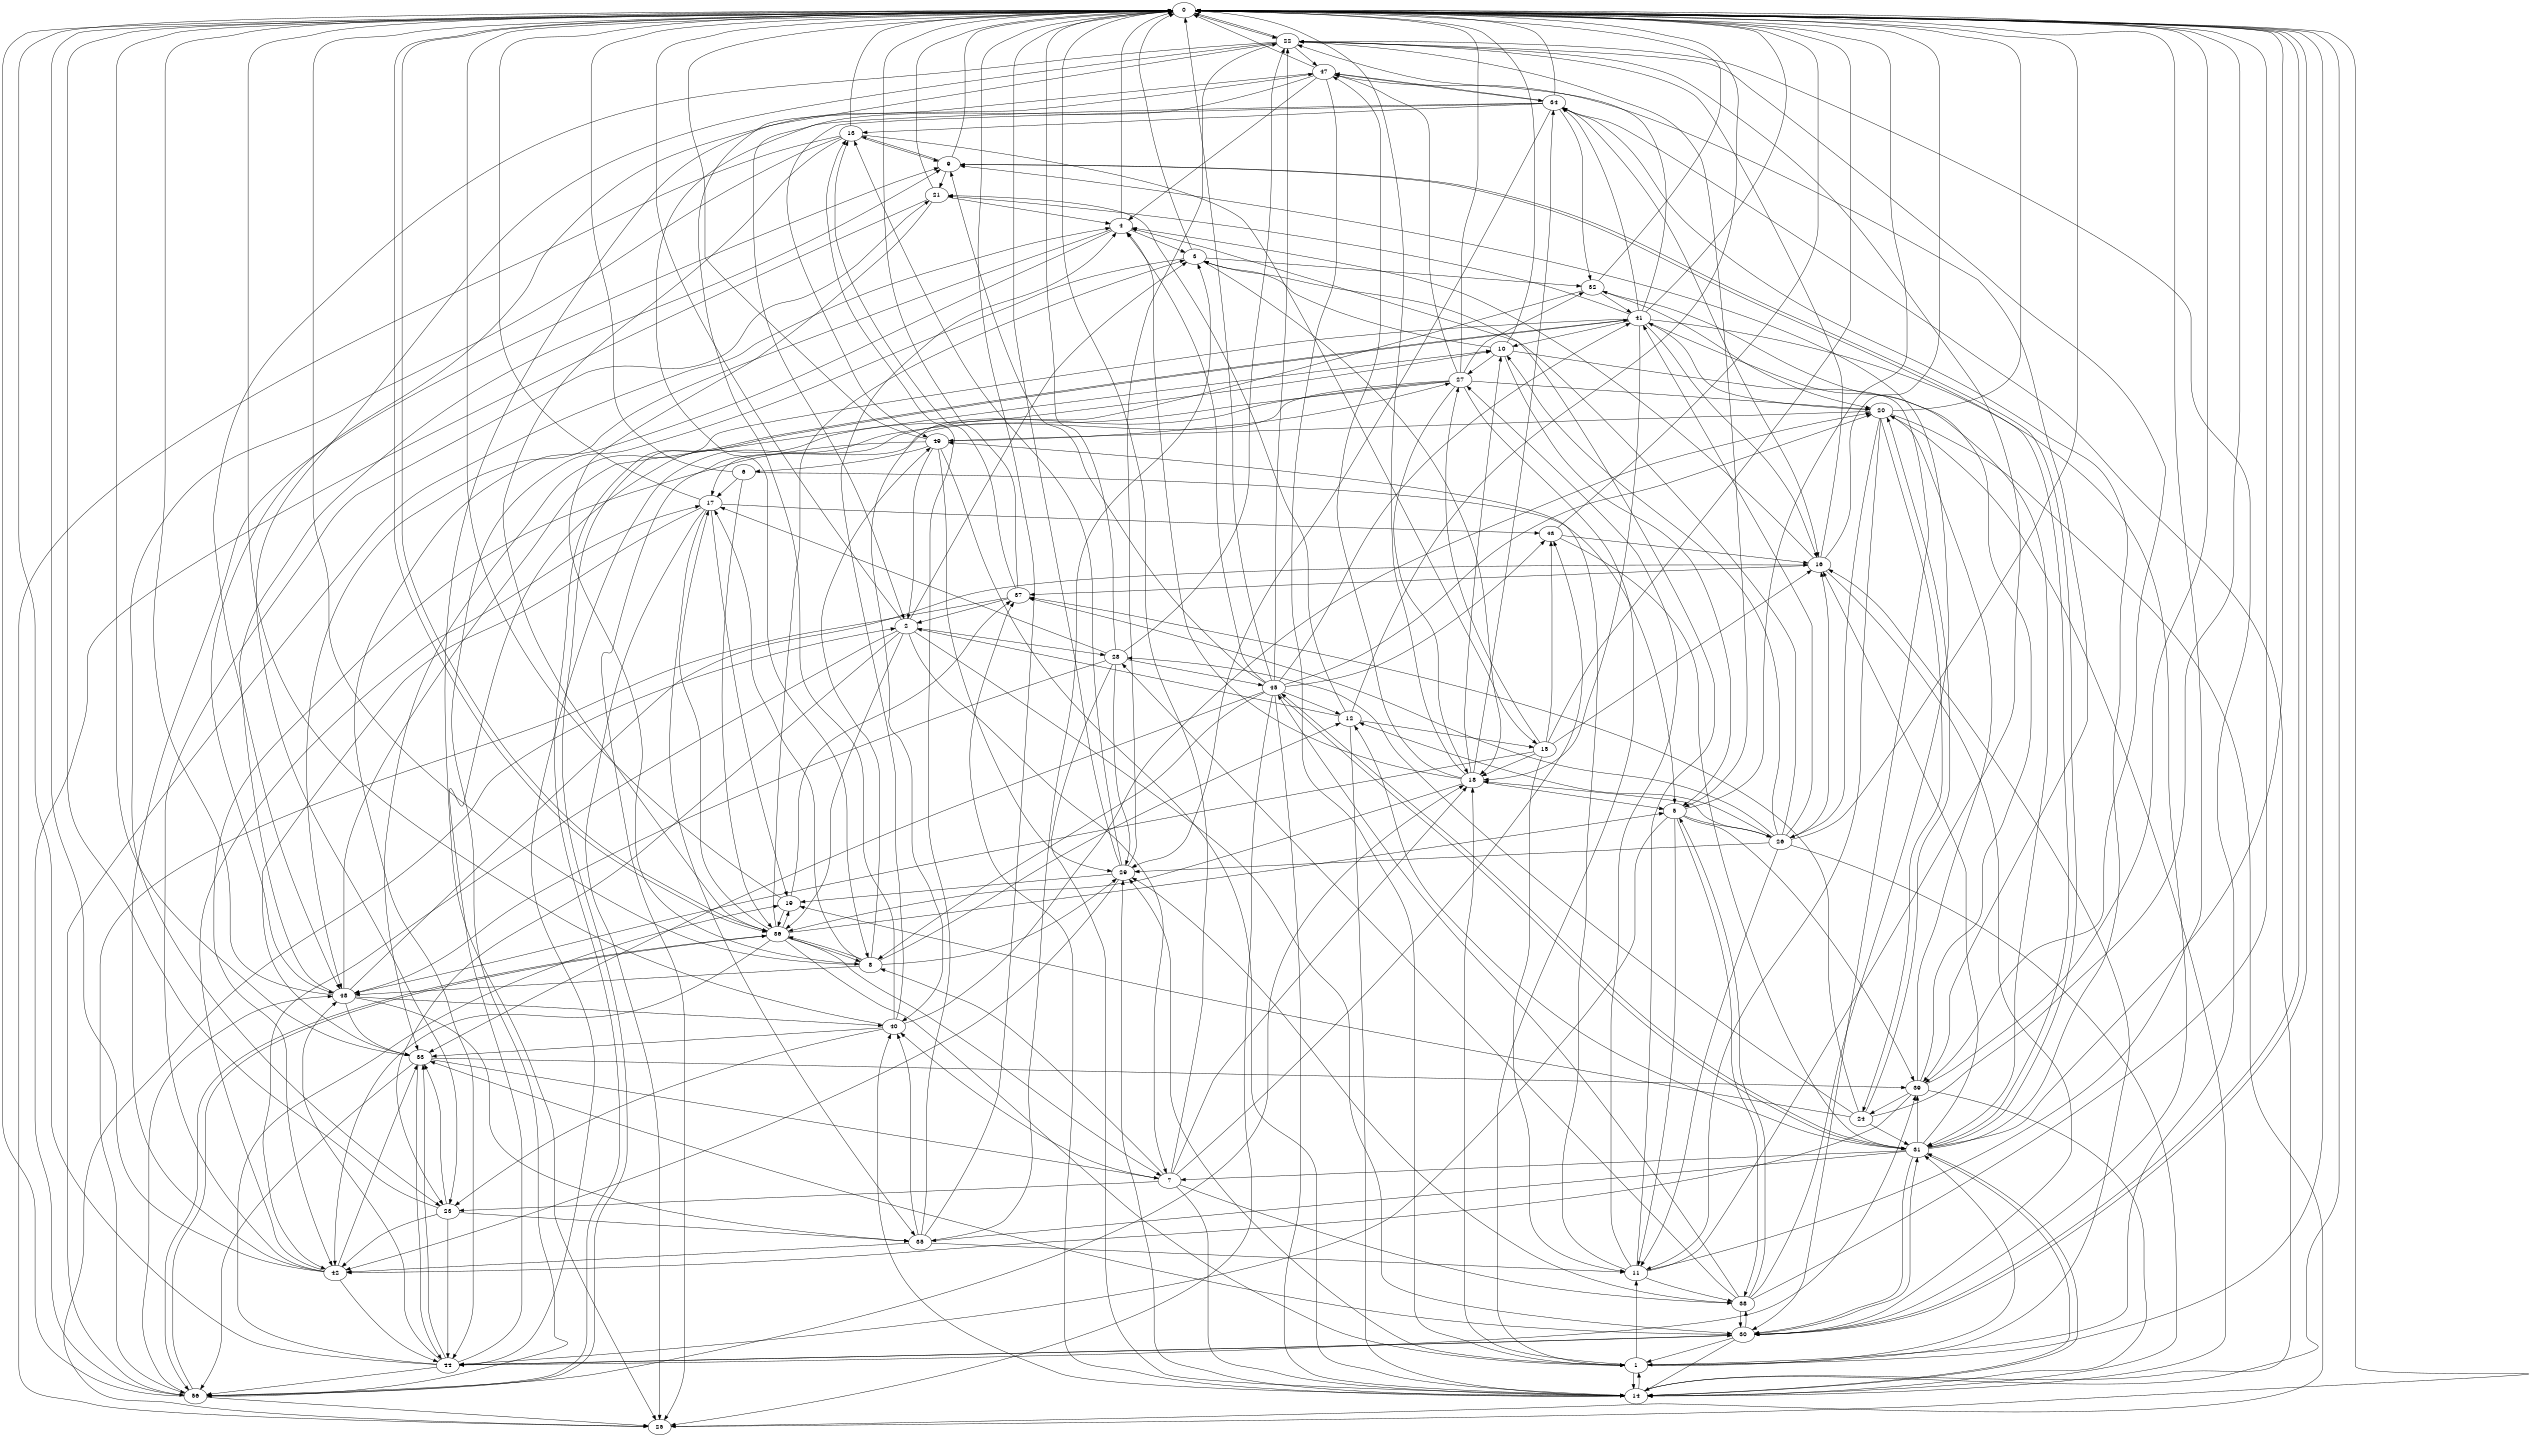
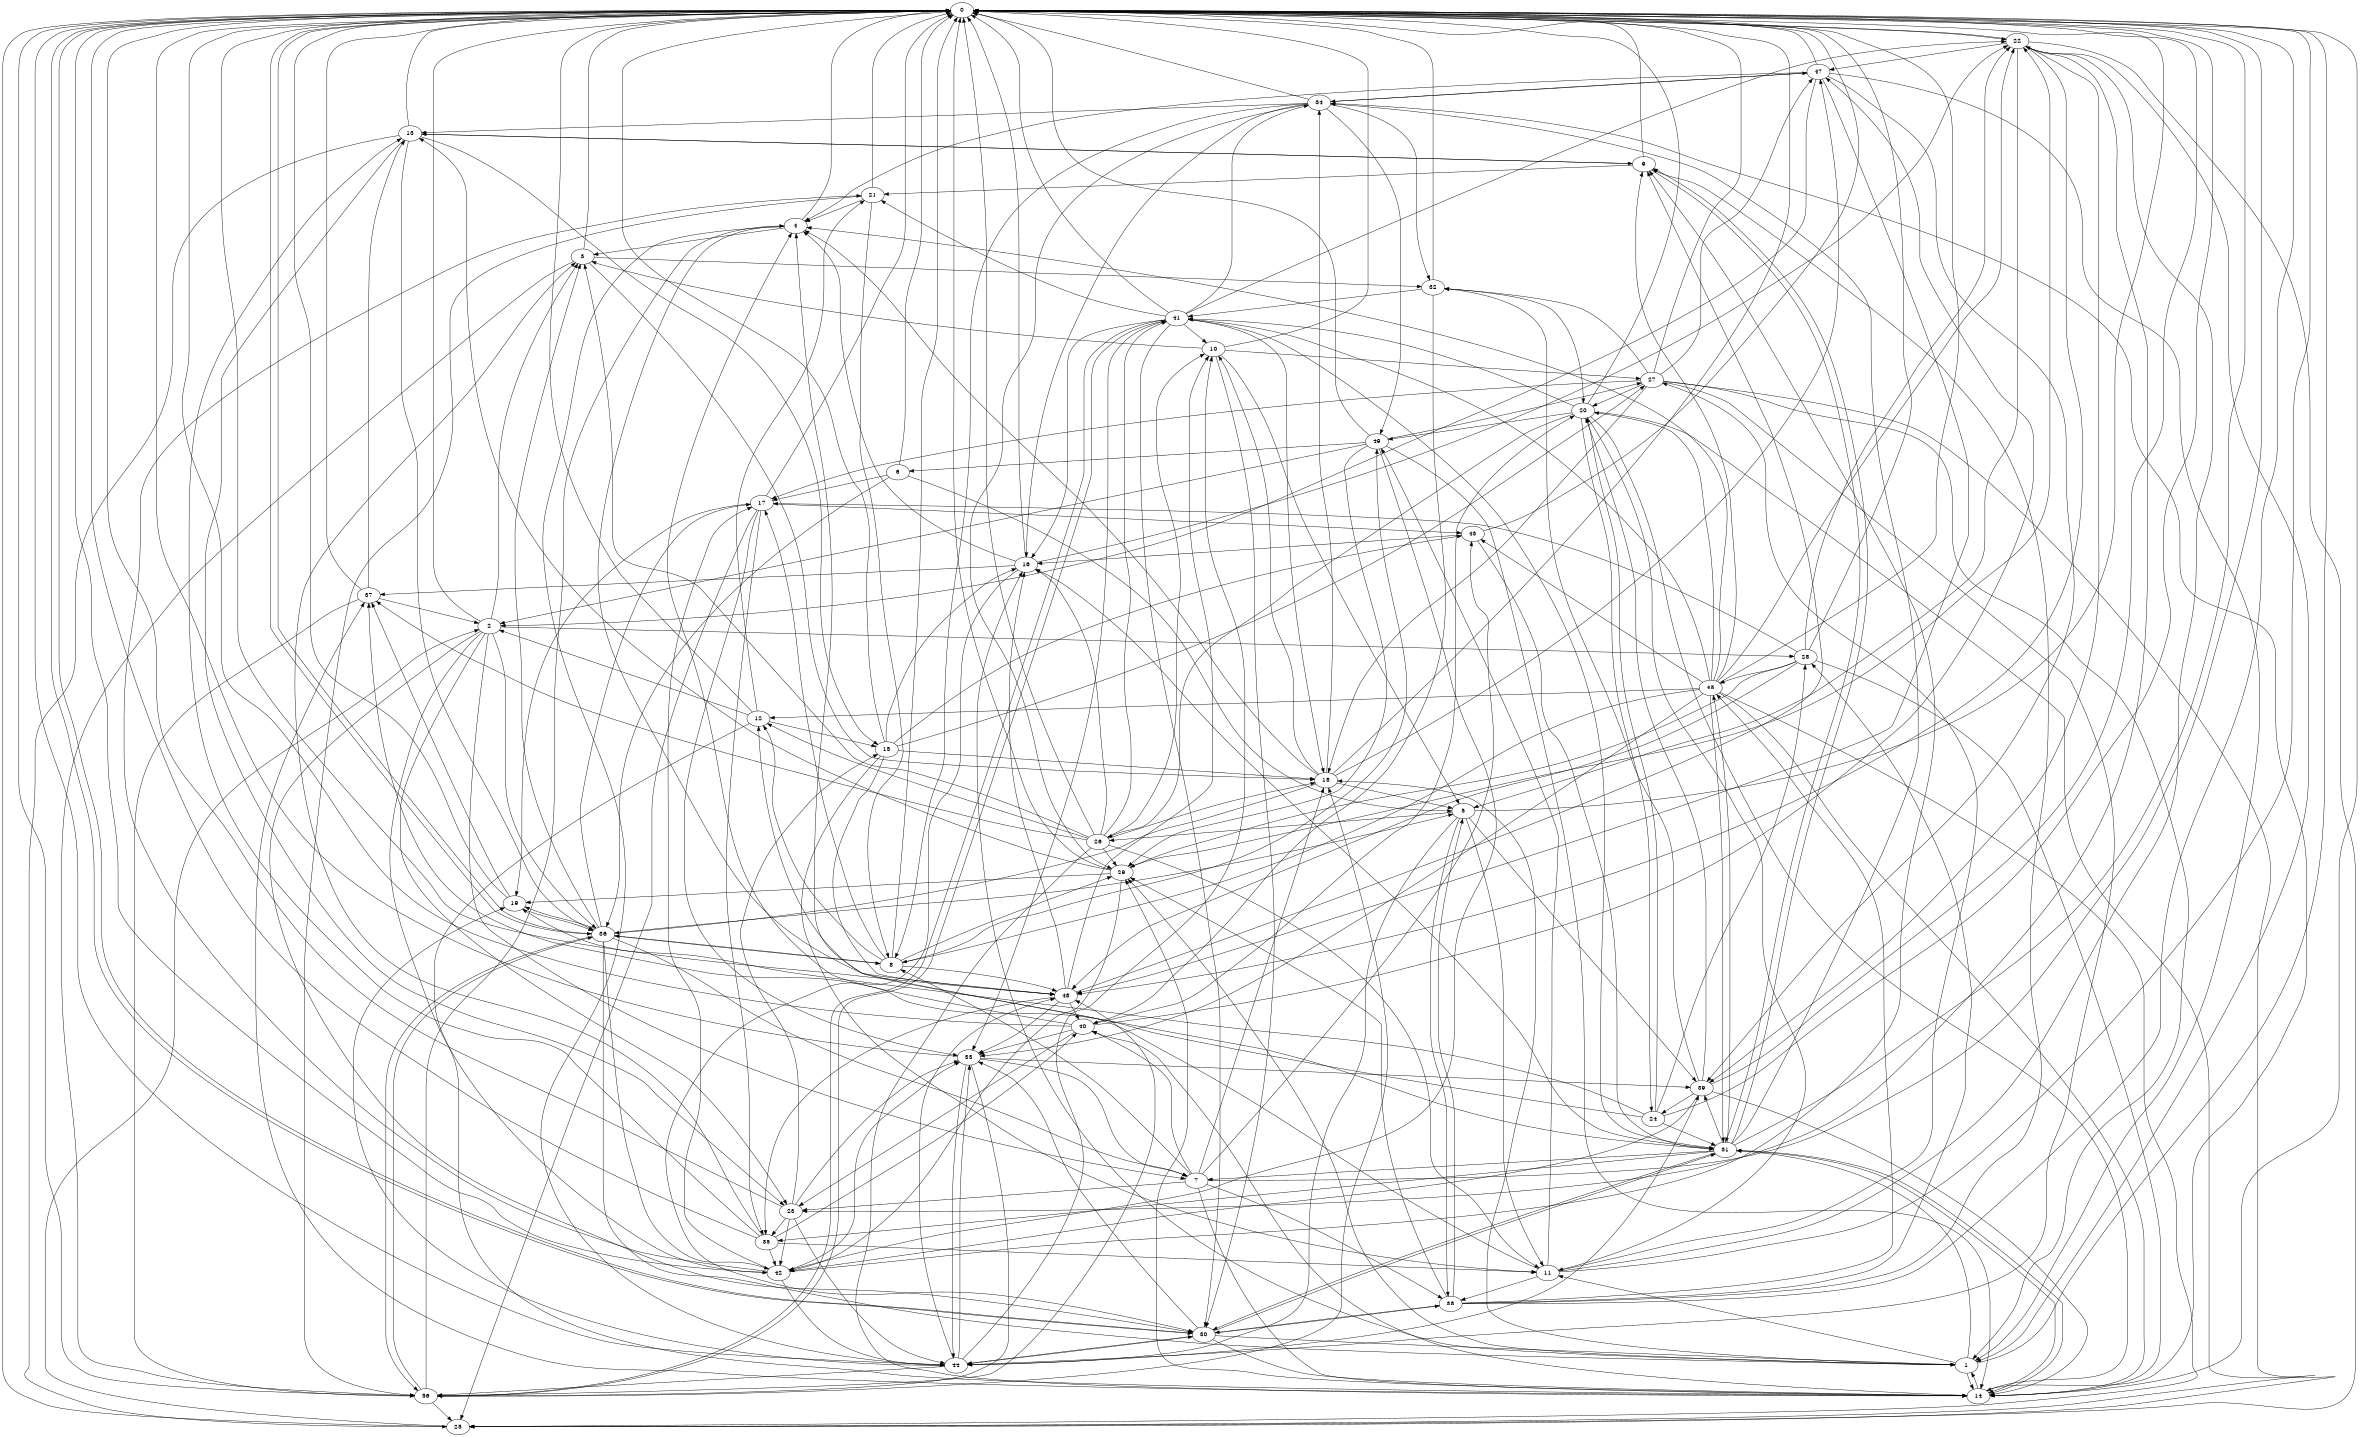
edge "23" -> "15": added
